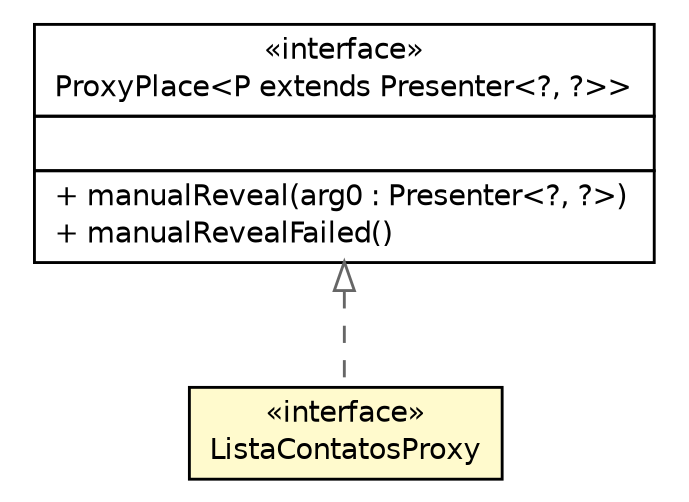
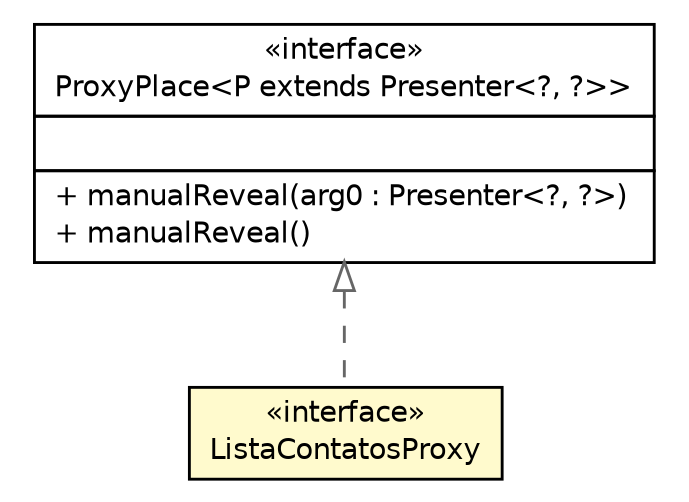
node "ProxyPlace<P extends Presenter<?, ?>>": text "+ manualRevealFailed()" -> "+ manualReveal()"
